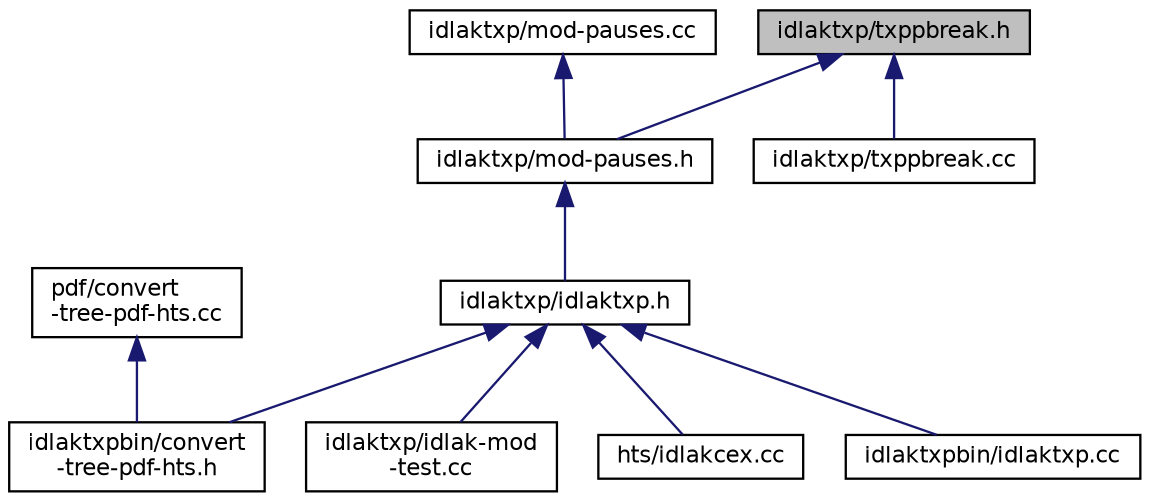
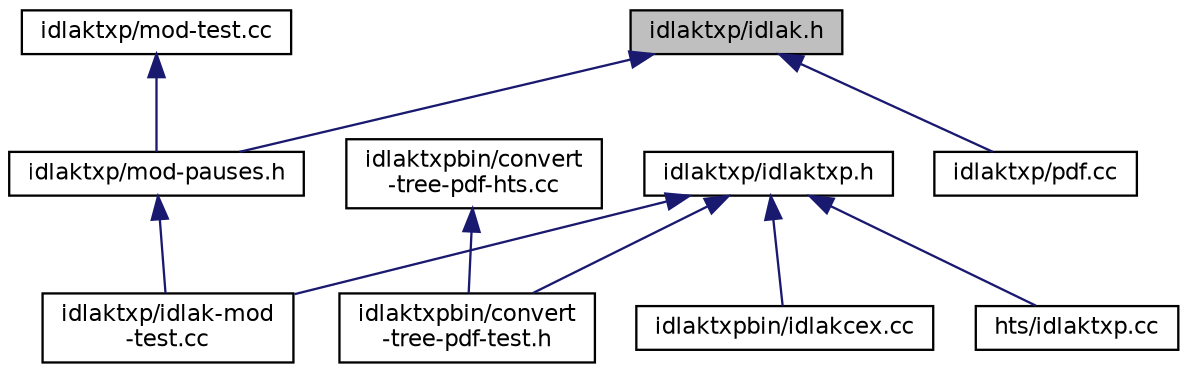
node "idlaktxp/mod-pauses.cc": label "idlaktxp/mod-pauses.cc" -> "idlaktxp/mod-test.cc"
node "idlaktxp/txppbreak.h": label "idlaktxp/txppbreak.h" -> "idlaktxp/idlak.h"
node "idlaktxp/txppbreak.cc": label "idlaktxp/txppbreak.cc" -> "idlaktxp/pdf.cc"
edge "idlaktxp/idlaktxp.h" -> "idlaktxp/mod-pauses.h": now "idlaktxp/idlak-mod -test.cc" -> "idlaktxp/mod-pauses.h"
node "pdf/convert -tree-pdf-hts.cc": label "pdf/convert -tree-pdf-hts.cc" -> "idlaktxpbin/convert -tree-pdf-hts.cc"
node "idlaktxpbin/convert -tree-pdf-hts.h": label "idlaktxpbin/convert -tree-pdf-hts.h" -> "idlaktxpbin/convert -tree-pdf-test.h"
node "hts/idlakcex.cc": label "hts/idlakcex.cc" -> "idlaktxpbin/idlakcex.cc"
node "idlaktxpbin/idlaktxp.cc": label "idlaktxpbin/idlaktxp.cc" -> "hts/idlaktxp.cc"
